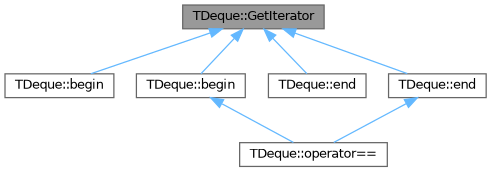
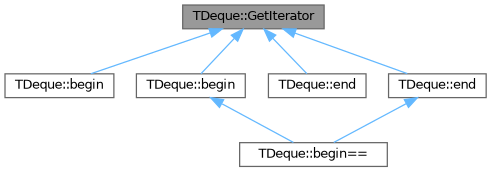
node "TDeque::operator==": label "TDeque::operator==" -> "TDeque::begin=="
